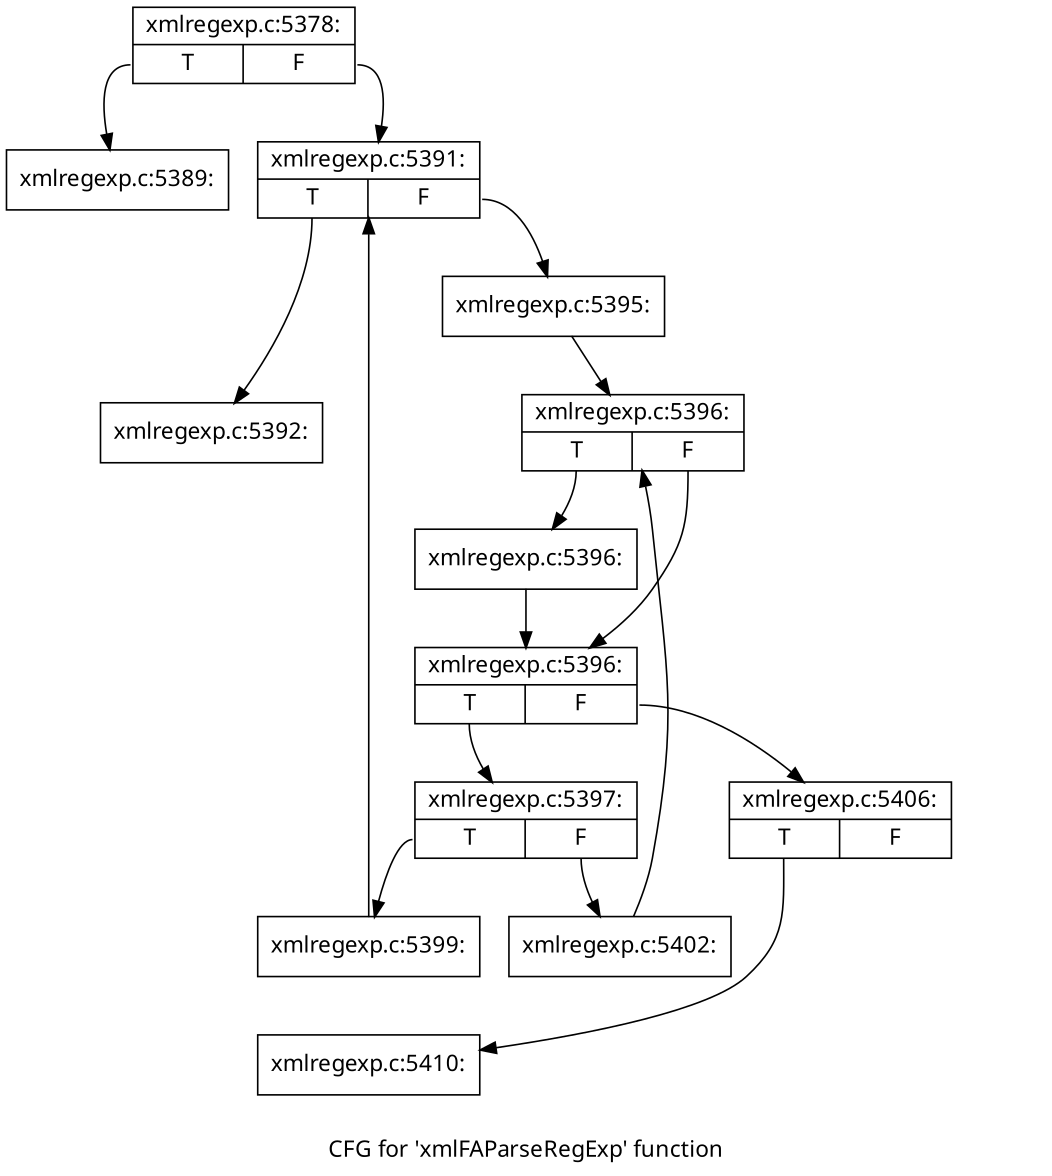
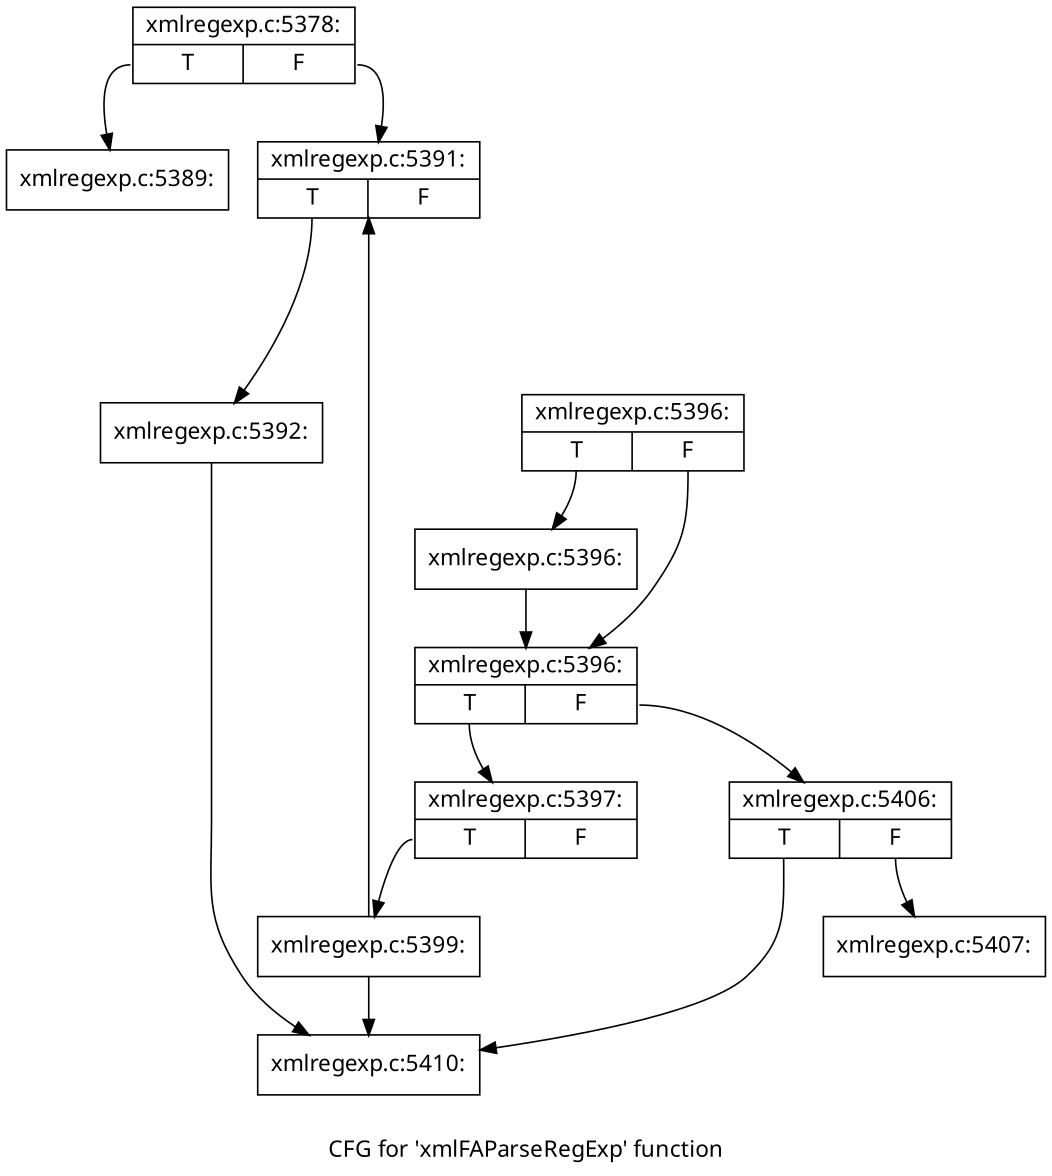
node "xmlregexp.c:5395:": removed
edge "xmlregexp.c:5392:" -> "xmlregexp.c:5410:": added
node "xmlregexp.c:5402:": removed
node "xmlregexp.c:5407:": added
edge "xmlregexp.c:5399:" -> "xmlregexp.c:5410:": added
